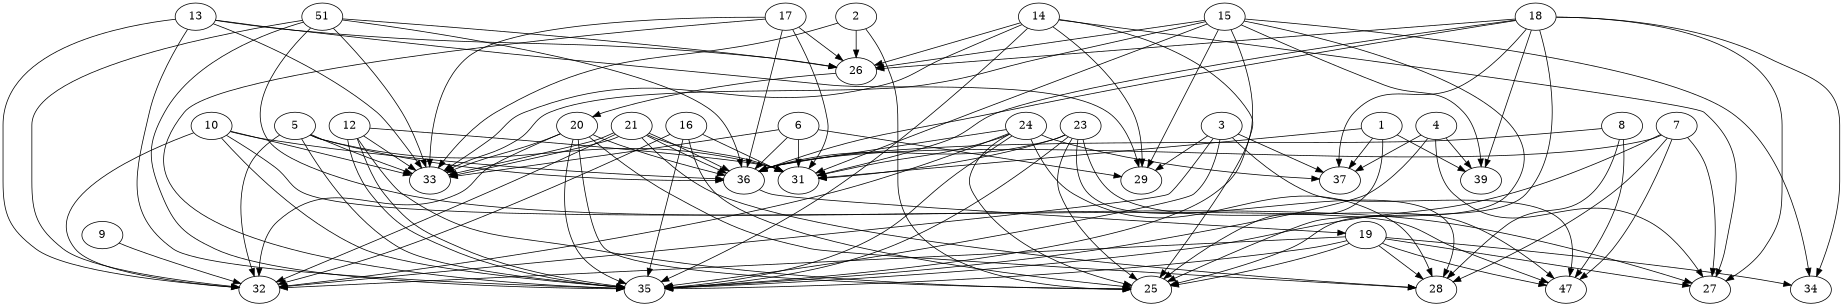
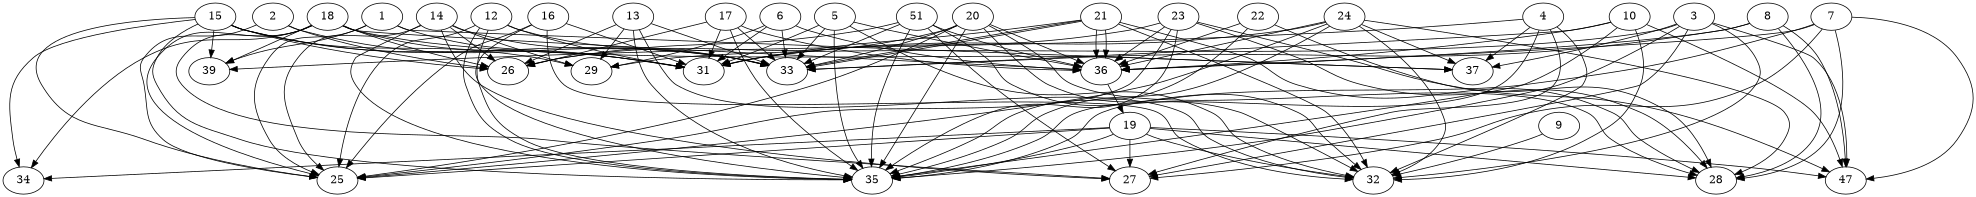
node "22": added
edge "8" -> "33": added
edge "26" -> "20": reversed
edge "3" -> "27": added
edge "4" -> "32": added
